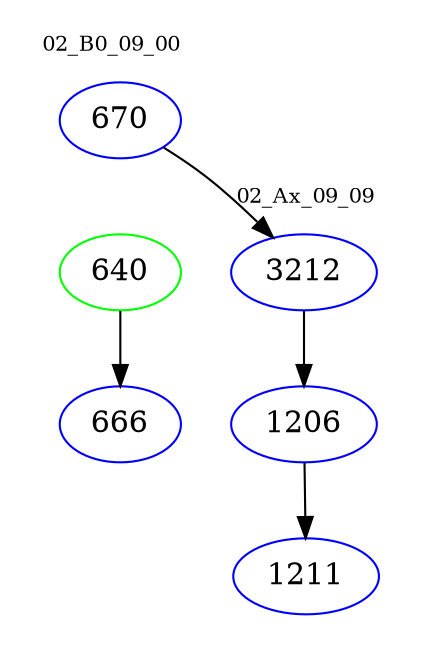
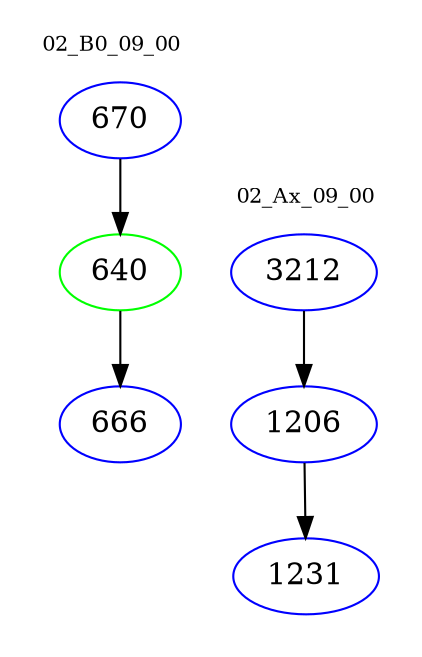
edge "670" -> "3212": now "670" -> "640"
cluster "02_Ax_09_09": label "02_Ax_09_09" -> "02_Ax_09_00"
node "1211": label "1211" -> "1231"
